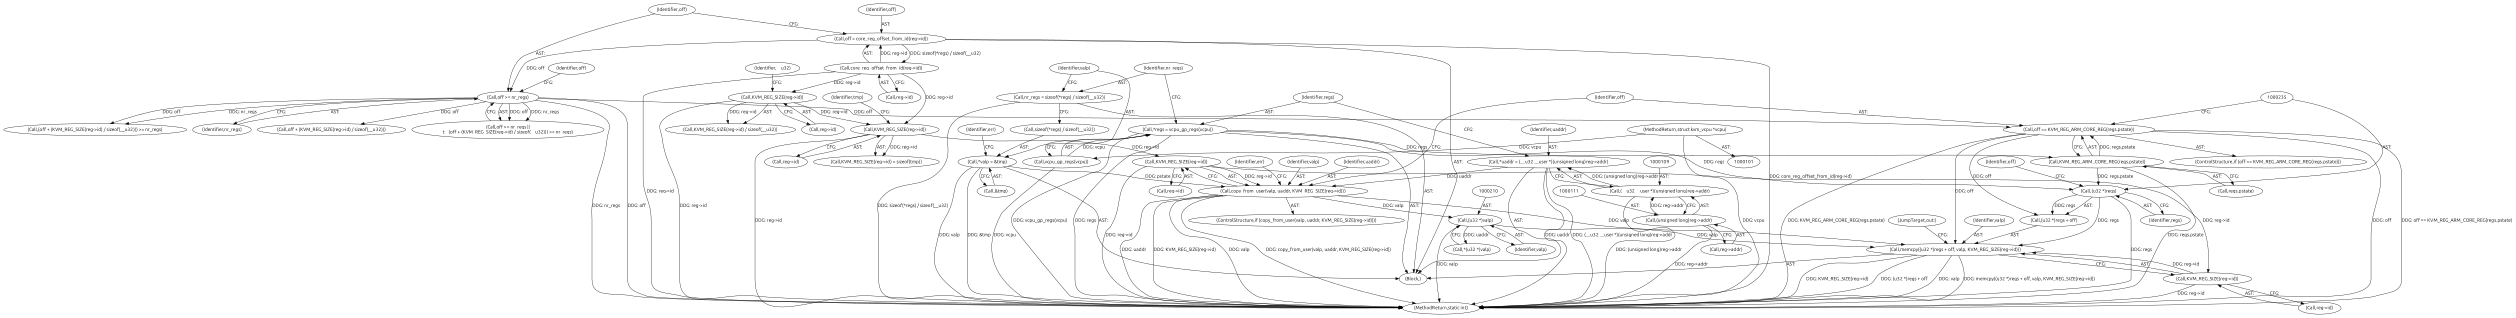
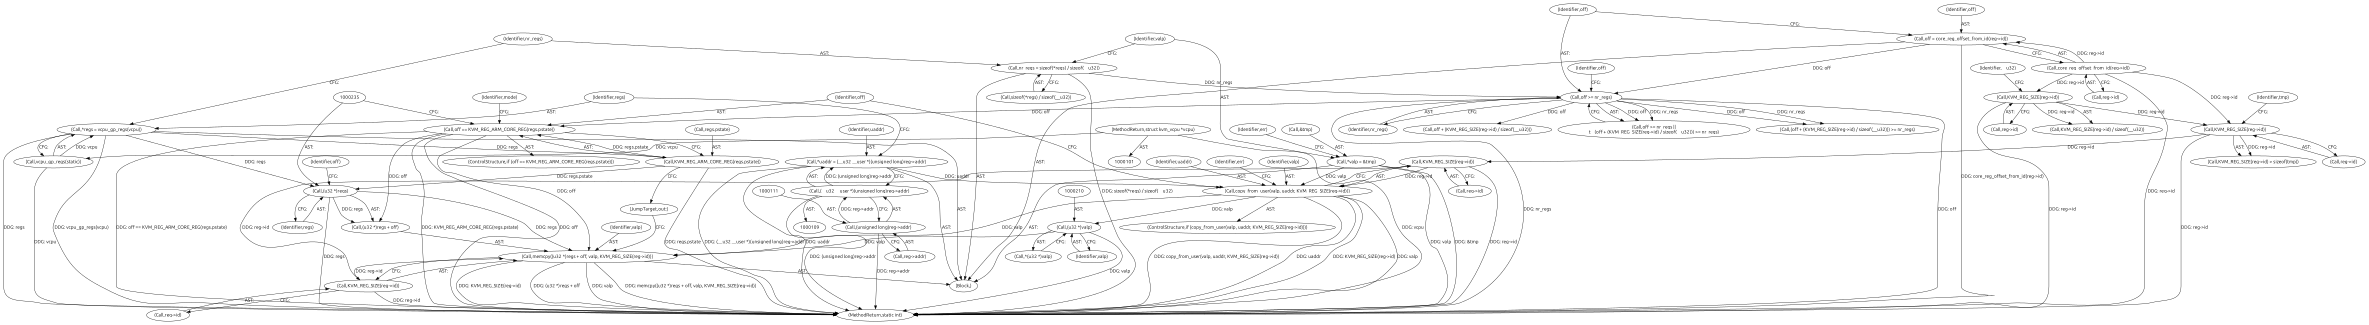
edge "(Call,off = core_reg_offset_from_id(reg->id))" -> "(Call,core_reg_offset_from_id(reg->id))": label "DDG: sizeof(*regs) / sizeof(__u32)" -> "CFG: "
edge "(Call,nr_regs = sizeof(*regs) / sizeof(__u32))" -> "(Call,off >= nr_regs)": added, label "DDG: nr_regs"
node "(Identifier,mode)": added
edge "(Call,sizeof(*regs) / sizeof(__u32))" -> "(Call,*valp = &tmp)": now "(Call,sizeof(*regs) / sizeof(__u32))" -> "(Call,nr_regs = sizeof(*regs) / sizeof(__u32))"
node "(Call,vcpu_gp_regs(vcpu))": label "(Call,vcpu_gp_regs(vcpu))" -> "(Call,vcpu_gp_regs(static))"
edge "(Call,KVM_REG_ARM_CORE_REG(regs.pstate))" -> "(Call,regs.pstate)": now "(Call,KVM_REG_ARM_CORE_REG(regs.pstate))" -> "(JumpTarget,out:)"
edge "(Call,*valp = &tmp)" -> "(Call,&tmp)": removed, label "CFG:"
edge "1000109" -> "(Call,(__u32 __user *)(unsigned long)reg->addr)": reversed
edge "(Call,*valp = &tmp)" -> "(Call,copy_from_user(valp, uaddr, KVM_REG_SIZE(reg->id)))": label "DDG: pstate" -> "DDG: valp"
edge "(Call,(u32 *)valp)" -> "(Call,*(u32 *)valp)": label "DDG: uaddr" -> "AST: "
